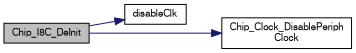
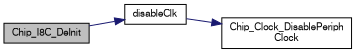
edge "Chip_I8C_DeInit" -> "Chip_Clock_DisablePeriph Clock": now "disableClk" -> "Chip_Clock_DisablePeriph Clock"
